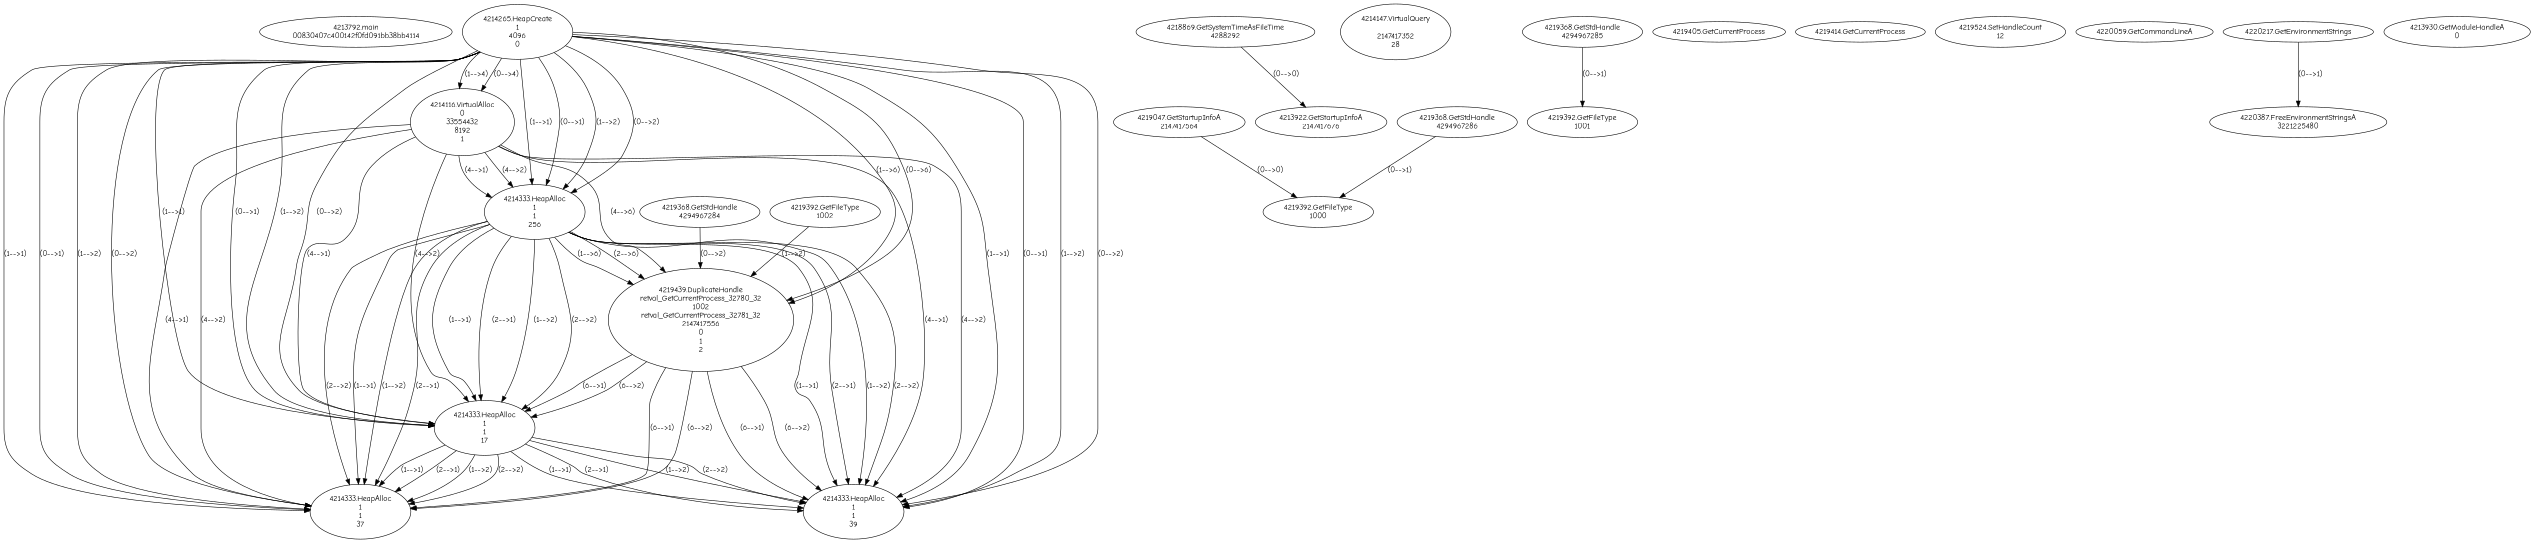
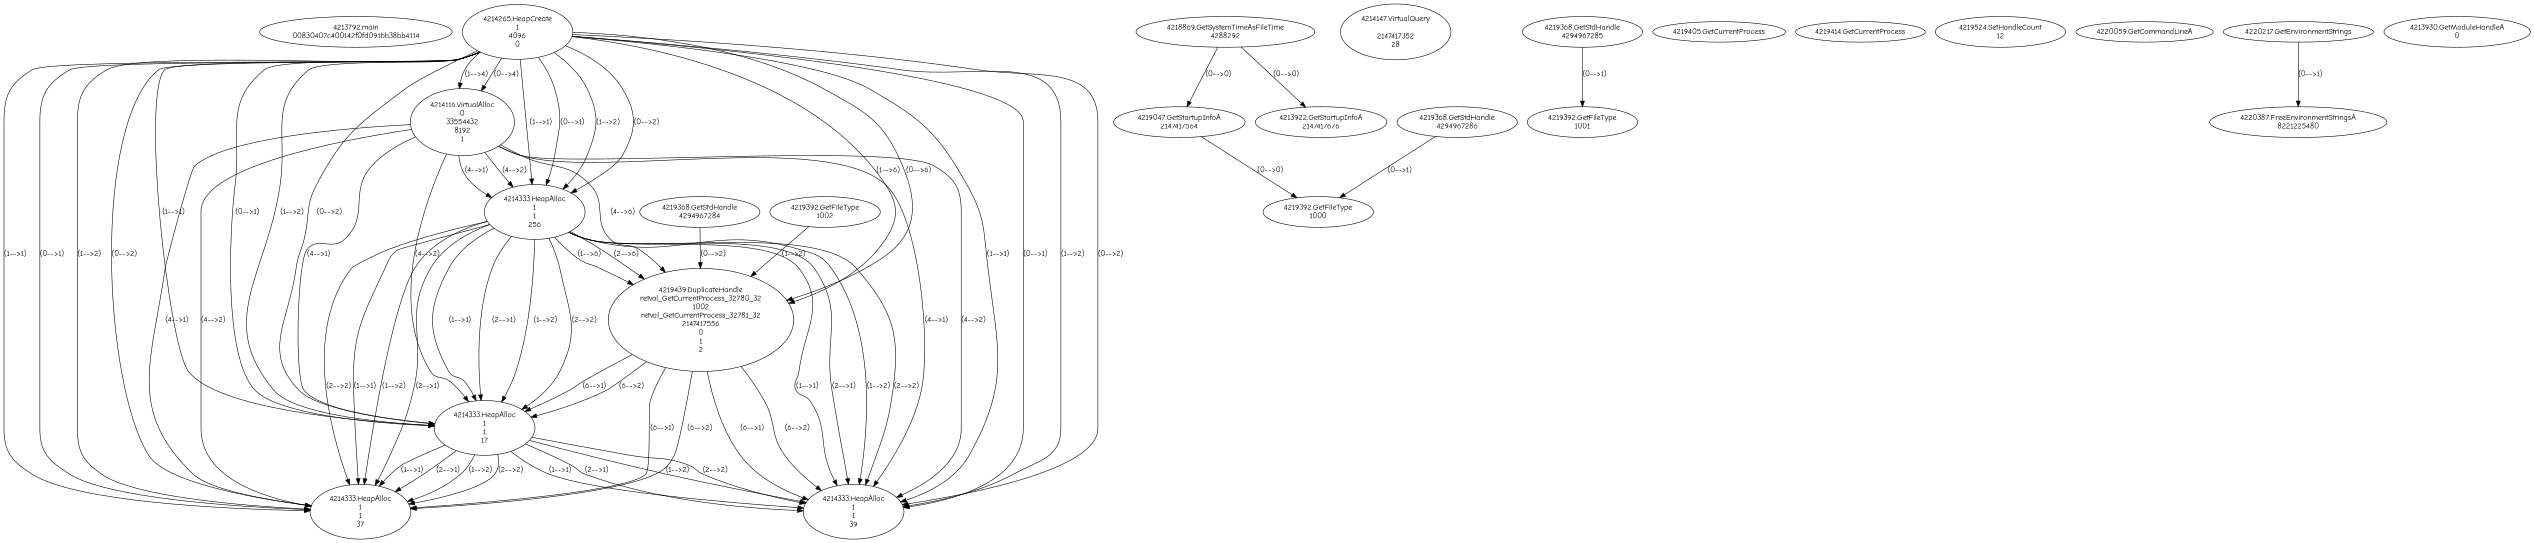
edge "4218869.GetSystemTimeAsFileTime 4288292" -> "4219047.GetStartupInfoA 2147417564": added, label "(0-->0)"
node "4220387.FreeEnvironmentStringsA 3221225480": label "4220387.FreeEnvironmentStringsA 3221225480" -> "4220387.FreeEnvironmentStringsA 8221225480"
